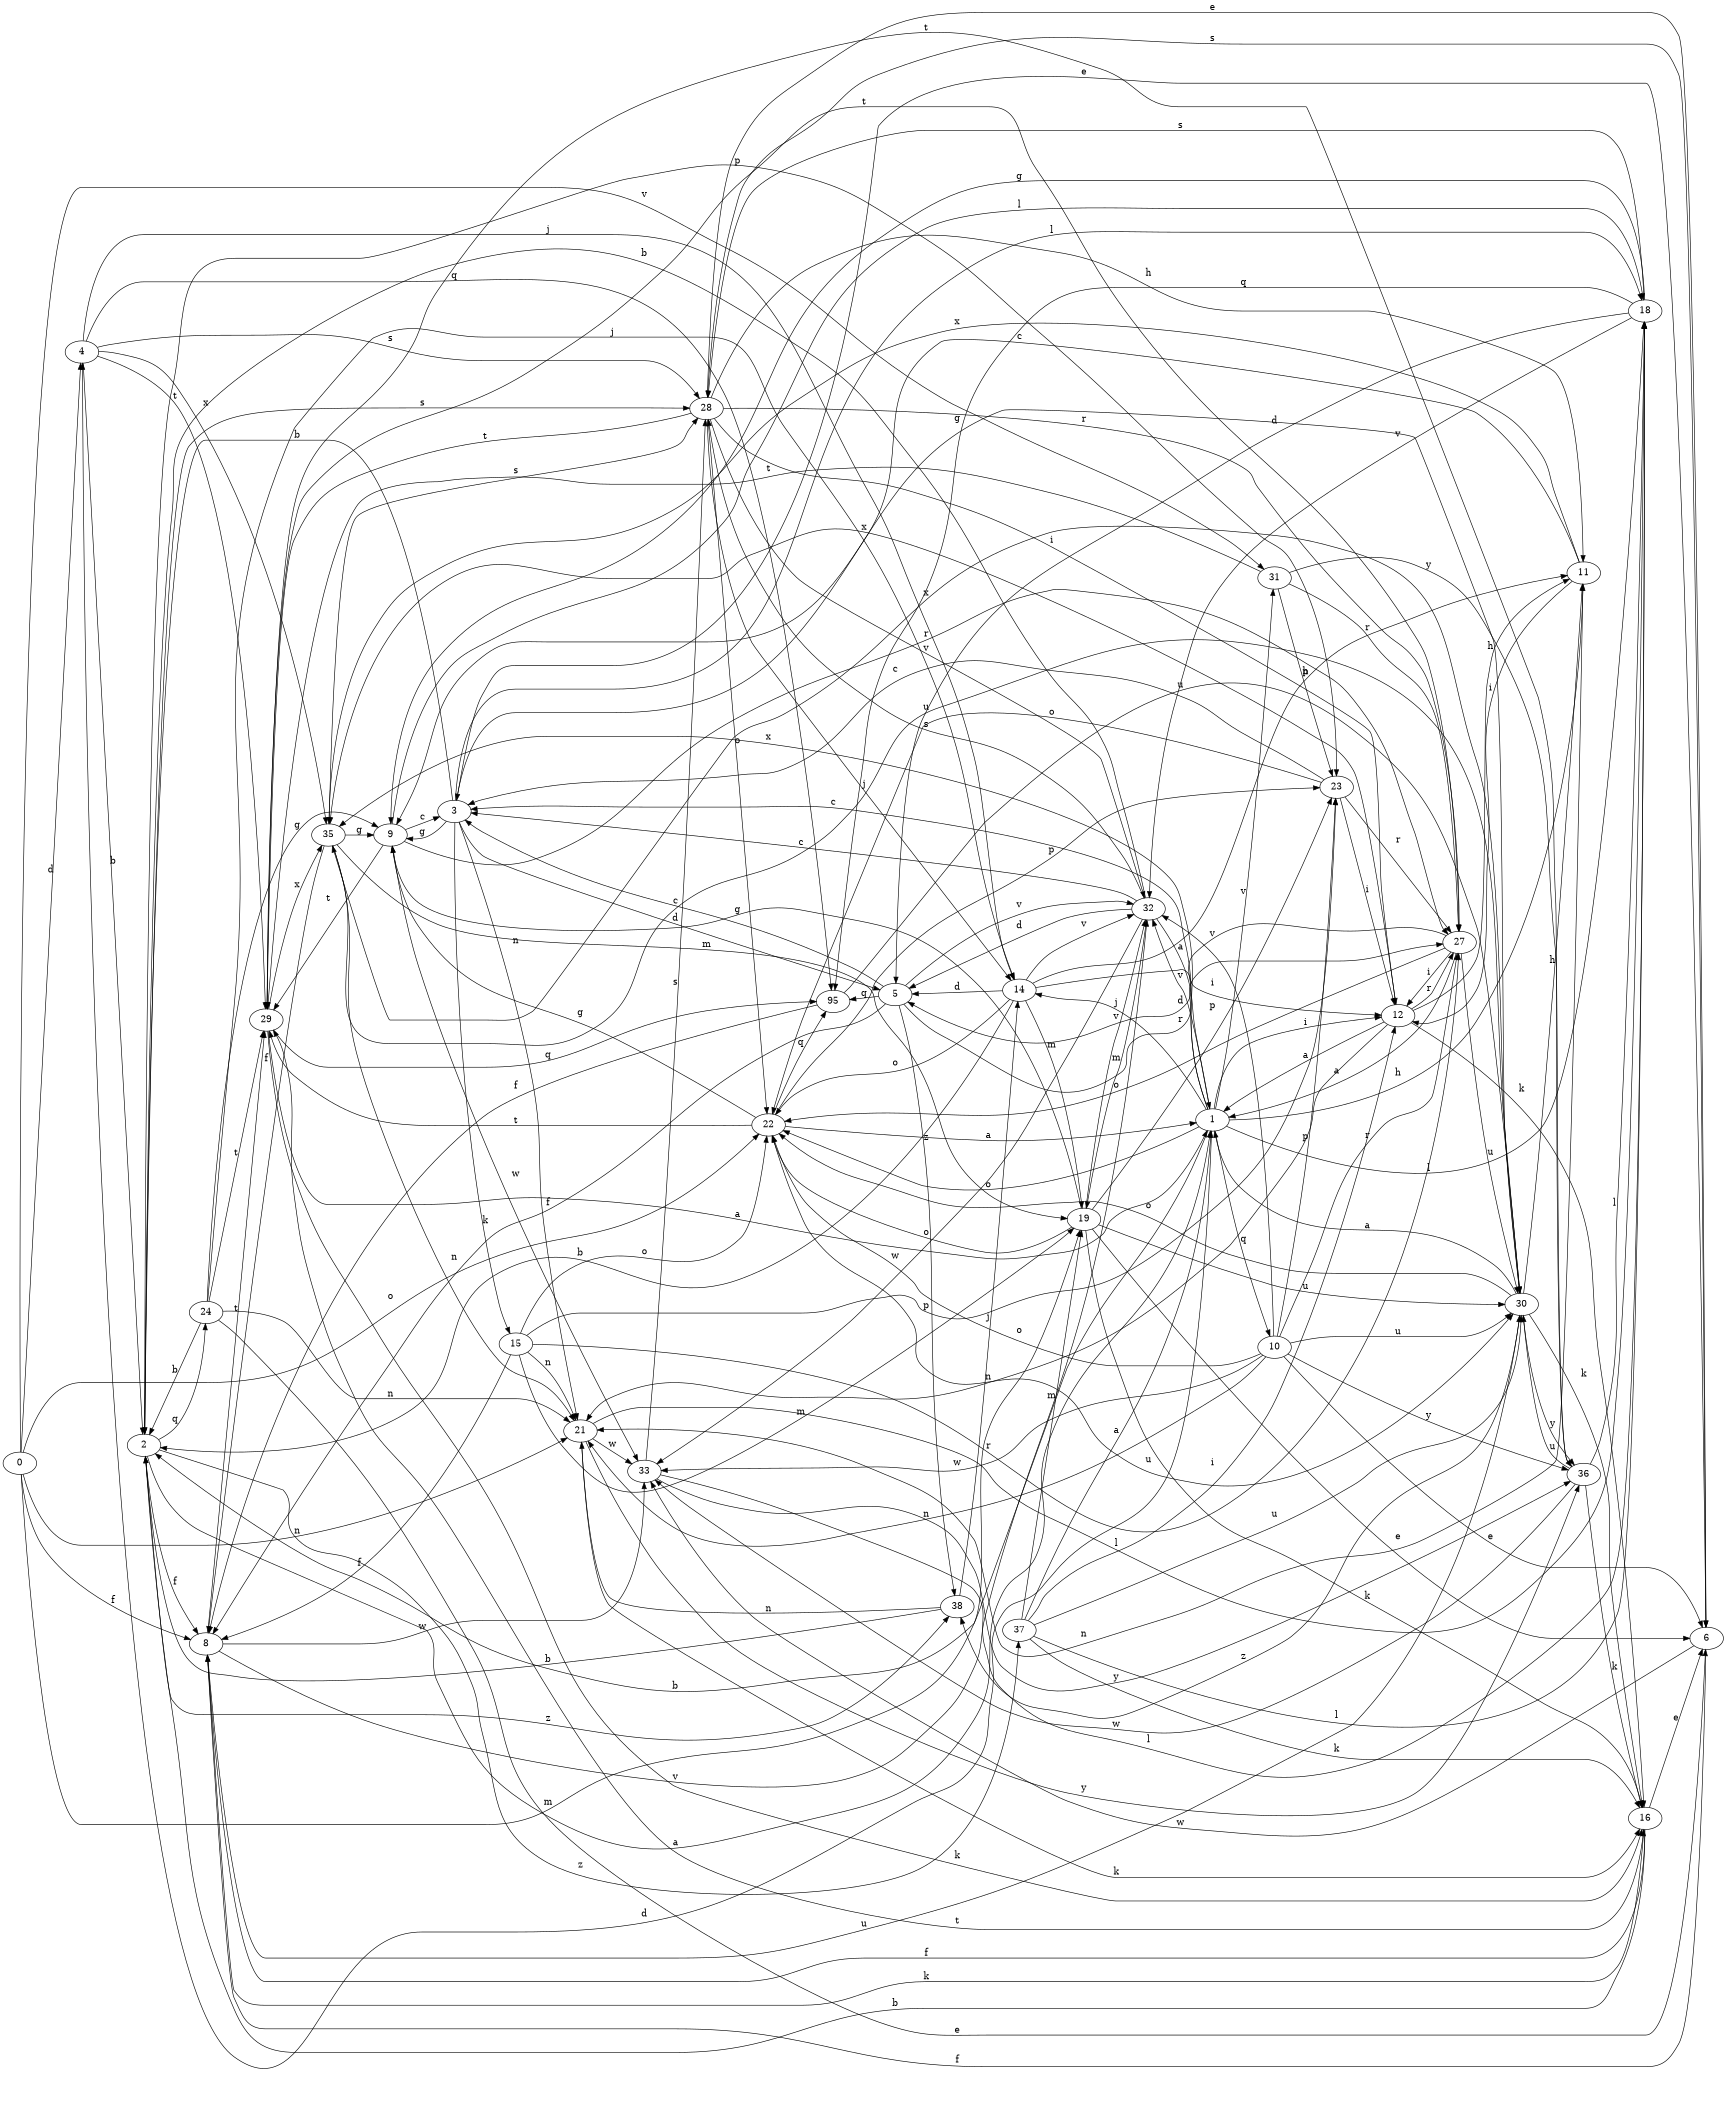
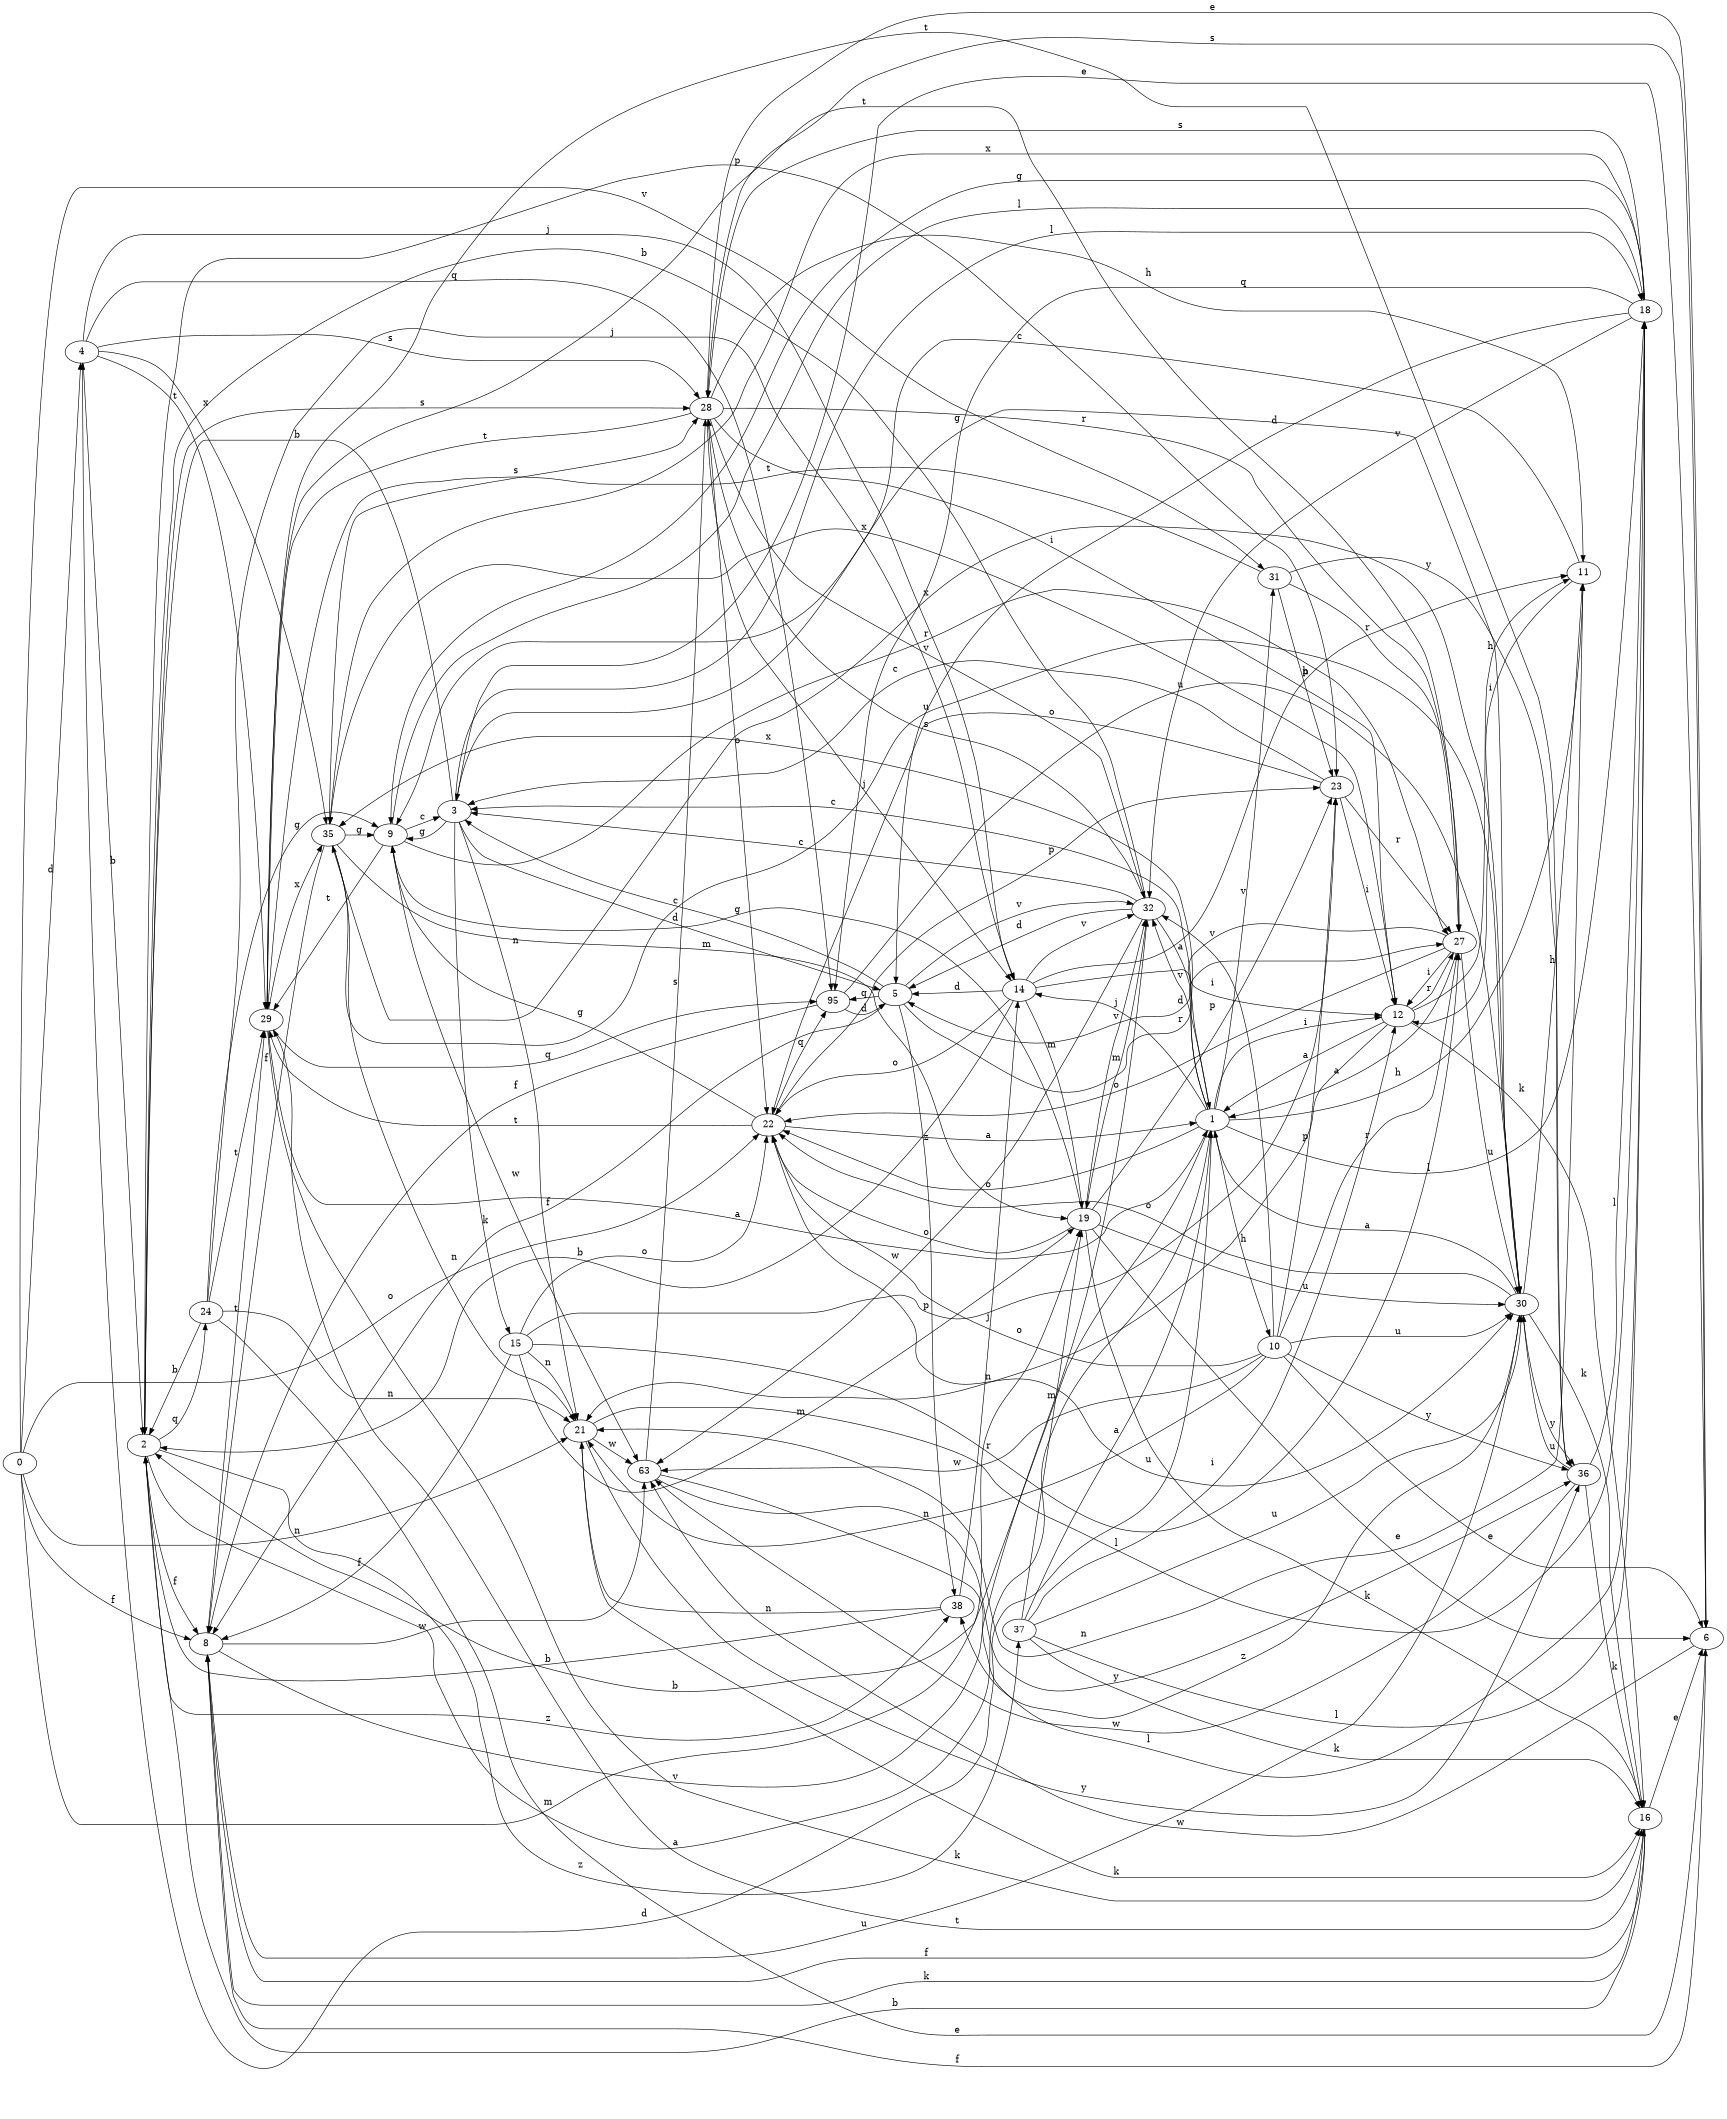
edge "11" -> "35": now "18" -> "35"
edge "95" -> "5": added, label "d"
edge "1" -> "10": label "q" -> "h"
node "33": label "33" -> "63"
